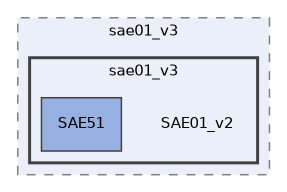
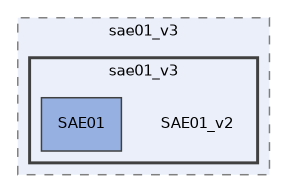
node "SAE51": label "SAE51" -> "SAE01"
